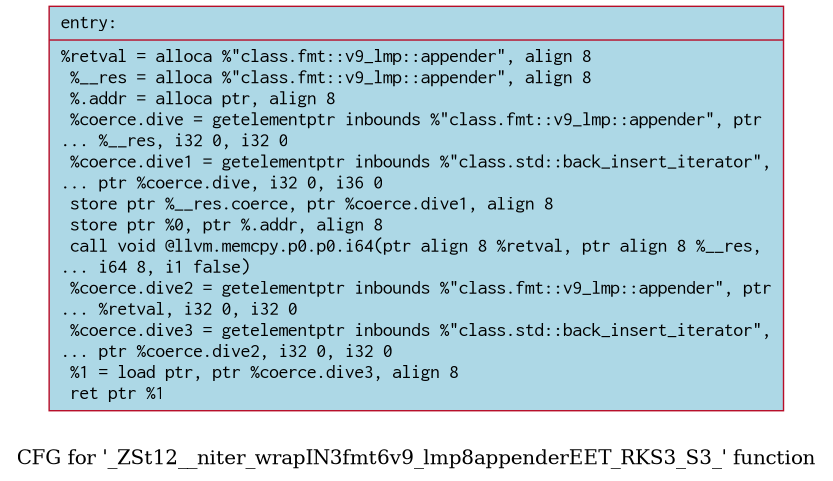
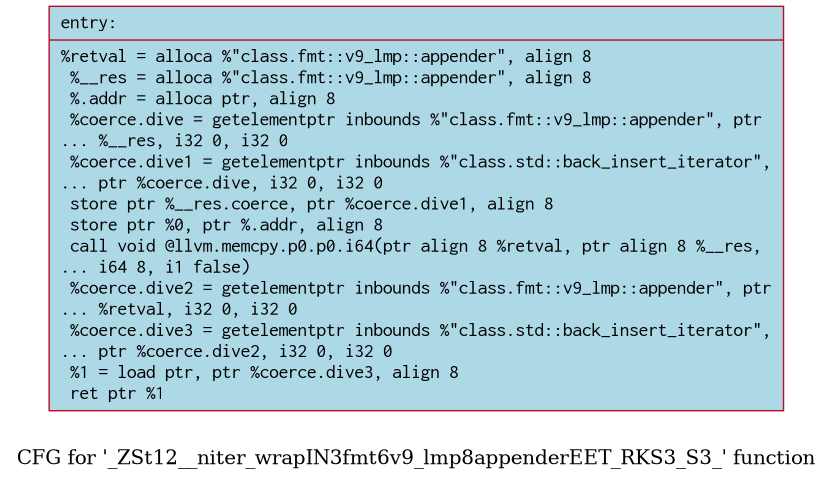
node "entry:": text "... ptr %coerce.dive, i32 0, i36 0" -> "... ptr %coerce.dive, i32 0, i32 0"
